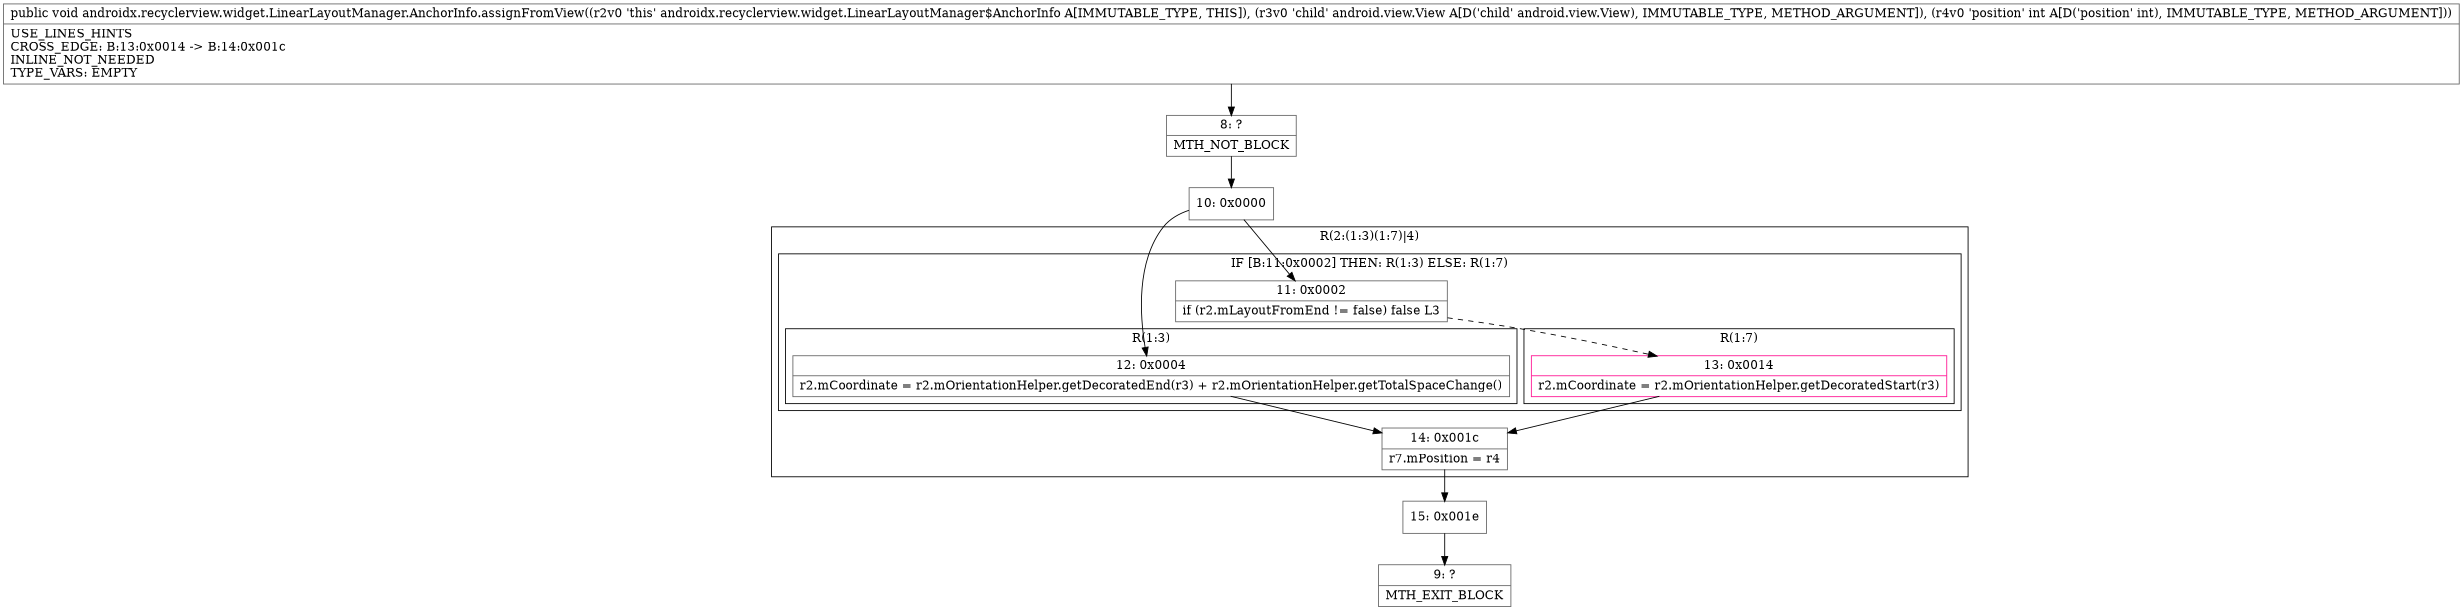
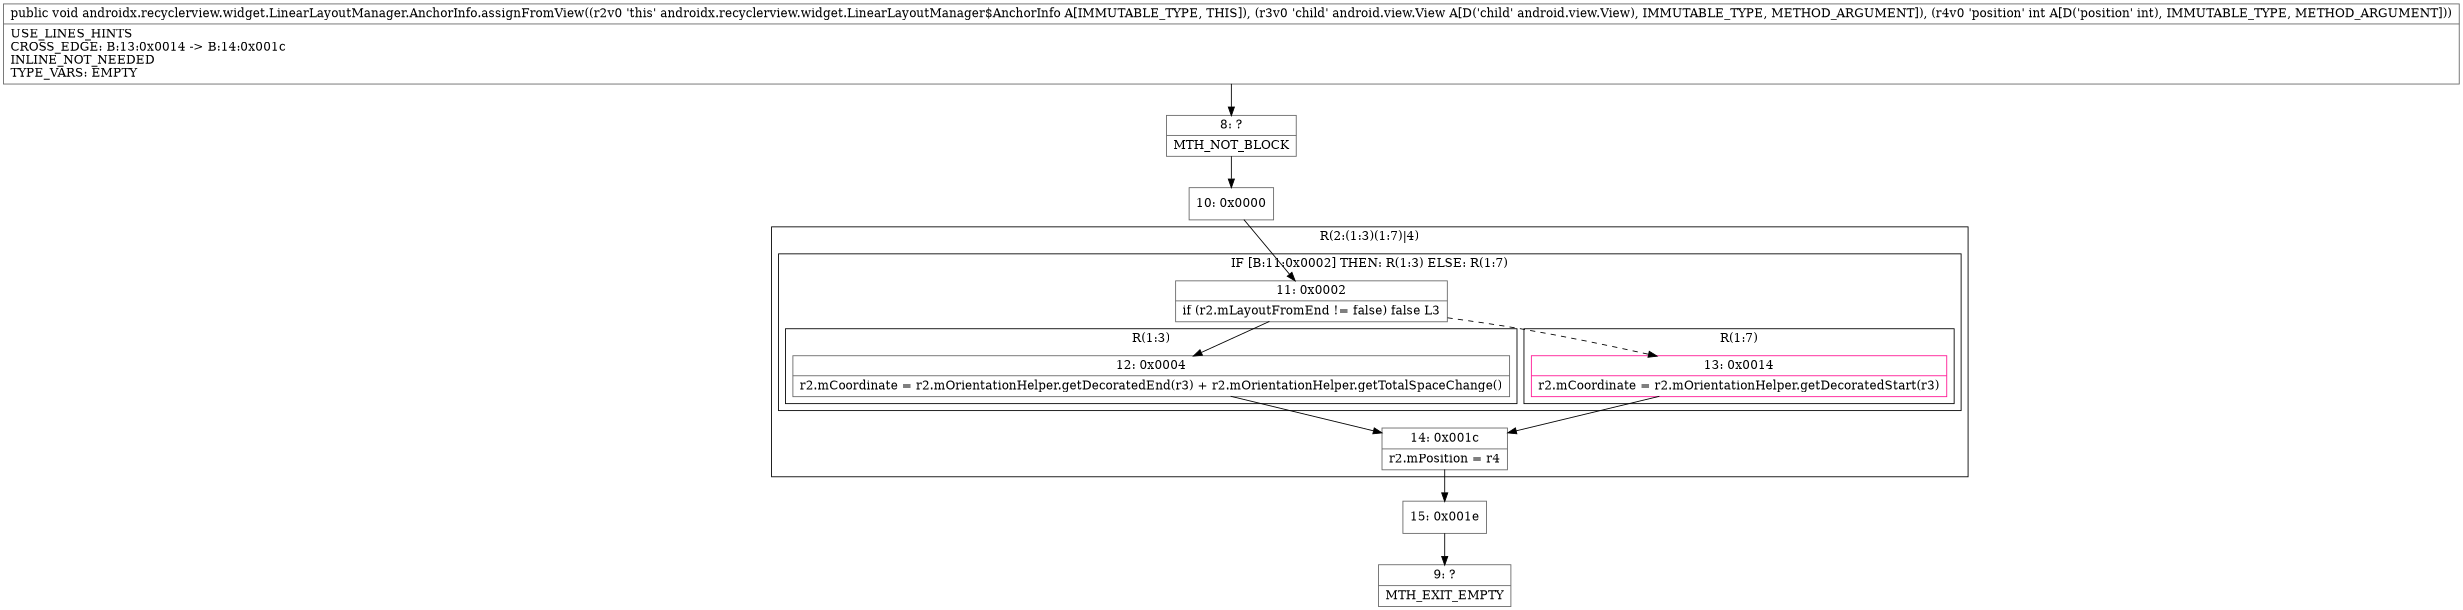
edge "10: 0x0000" -> "12: 0x0004": now "11: 0x0002" -> "12: 0x0004"
node "14: 0x001c": text "r7.mPosition = r4" -> "r2.mPosition = r4"
node "9: ?": text "MTH_EXIT_BLOCK" -> "MTH_EXIT_EMPTY"
